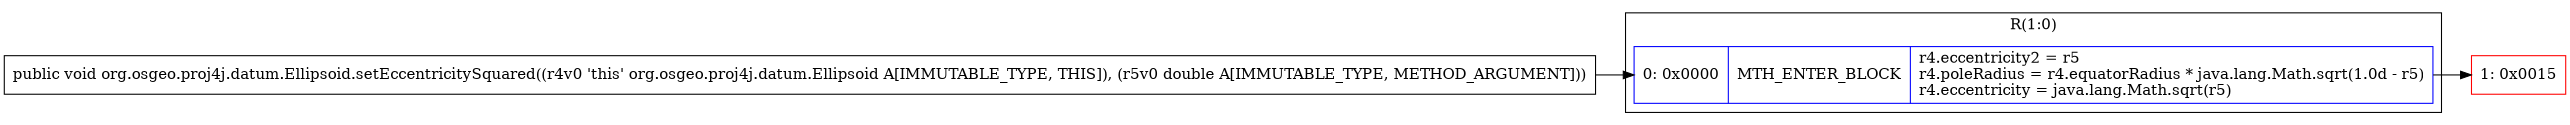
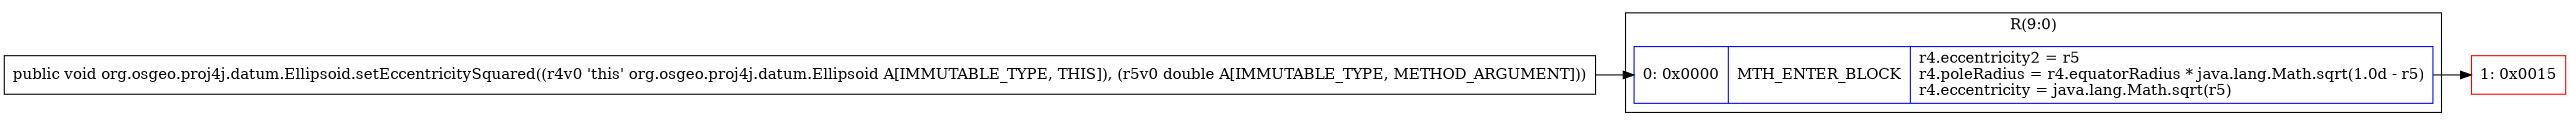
cluster "R(1:0)": label "R(1:0)" -> "R(9:0)"
